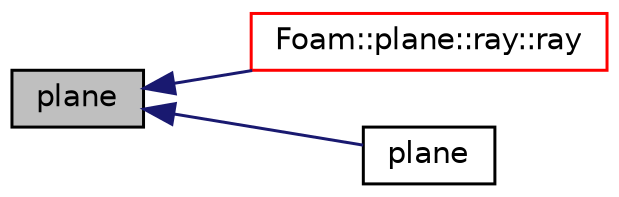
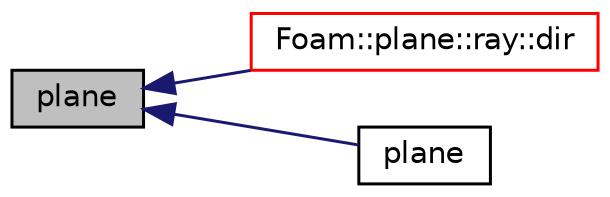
node "Foam::plane::ray::ray": label "Foam::plane::ray::ray" -> "Foam::plane::ray::dir"
